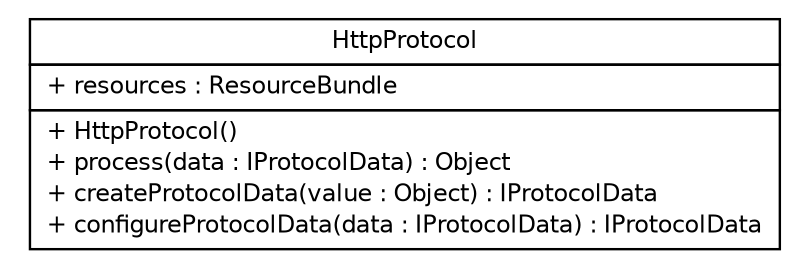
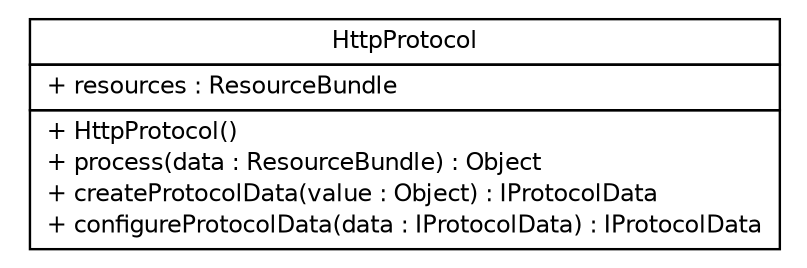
node "HttpProtocol": text "+ process(data : IProtocolData) : Object" -> "+ process(data : ResourceBundle) : Object"
